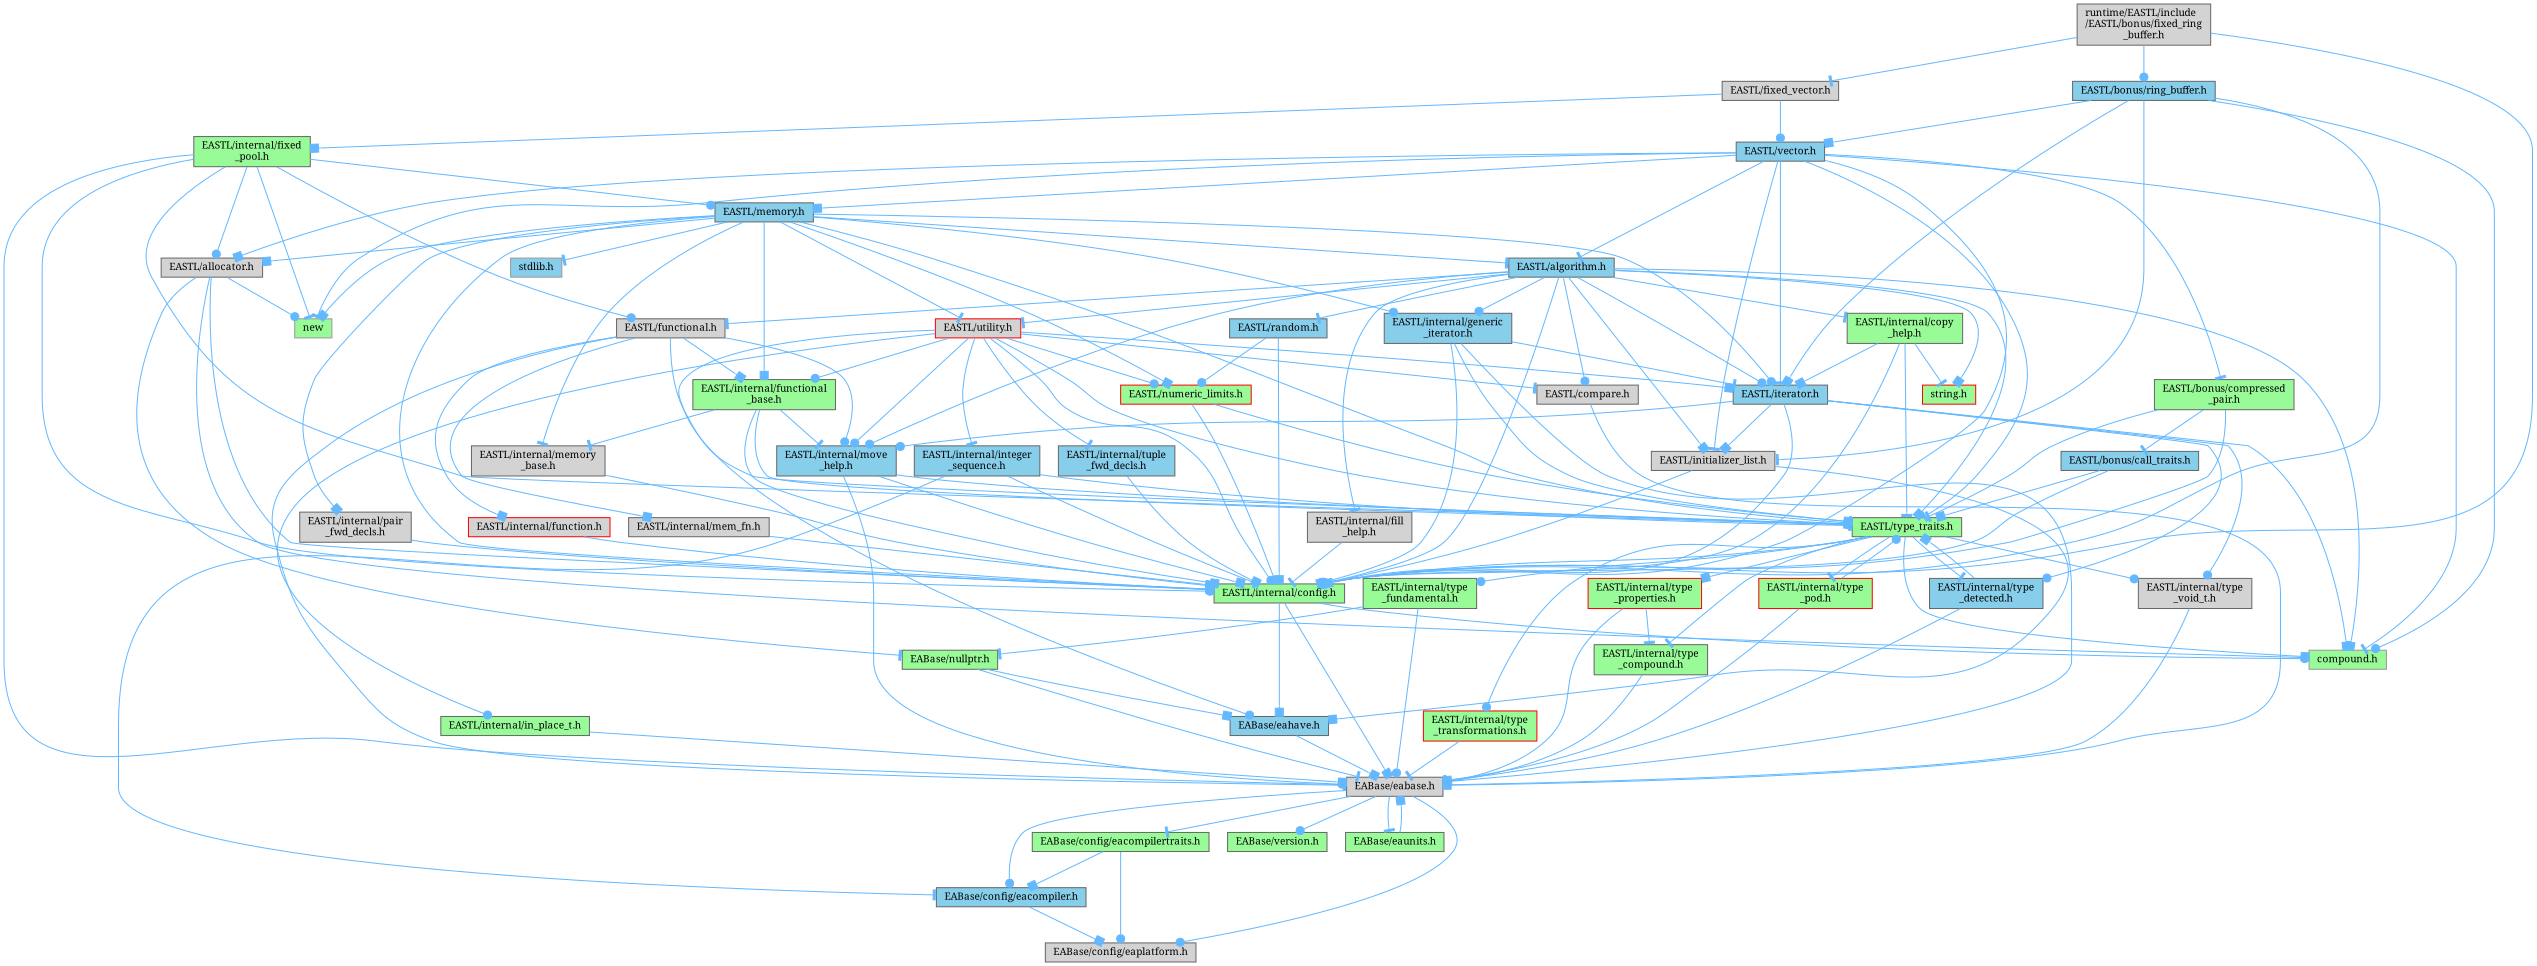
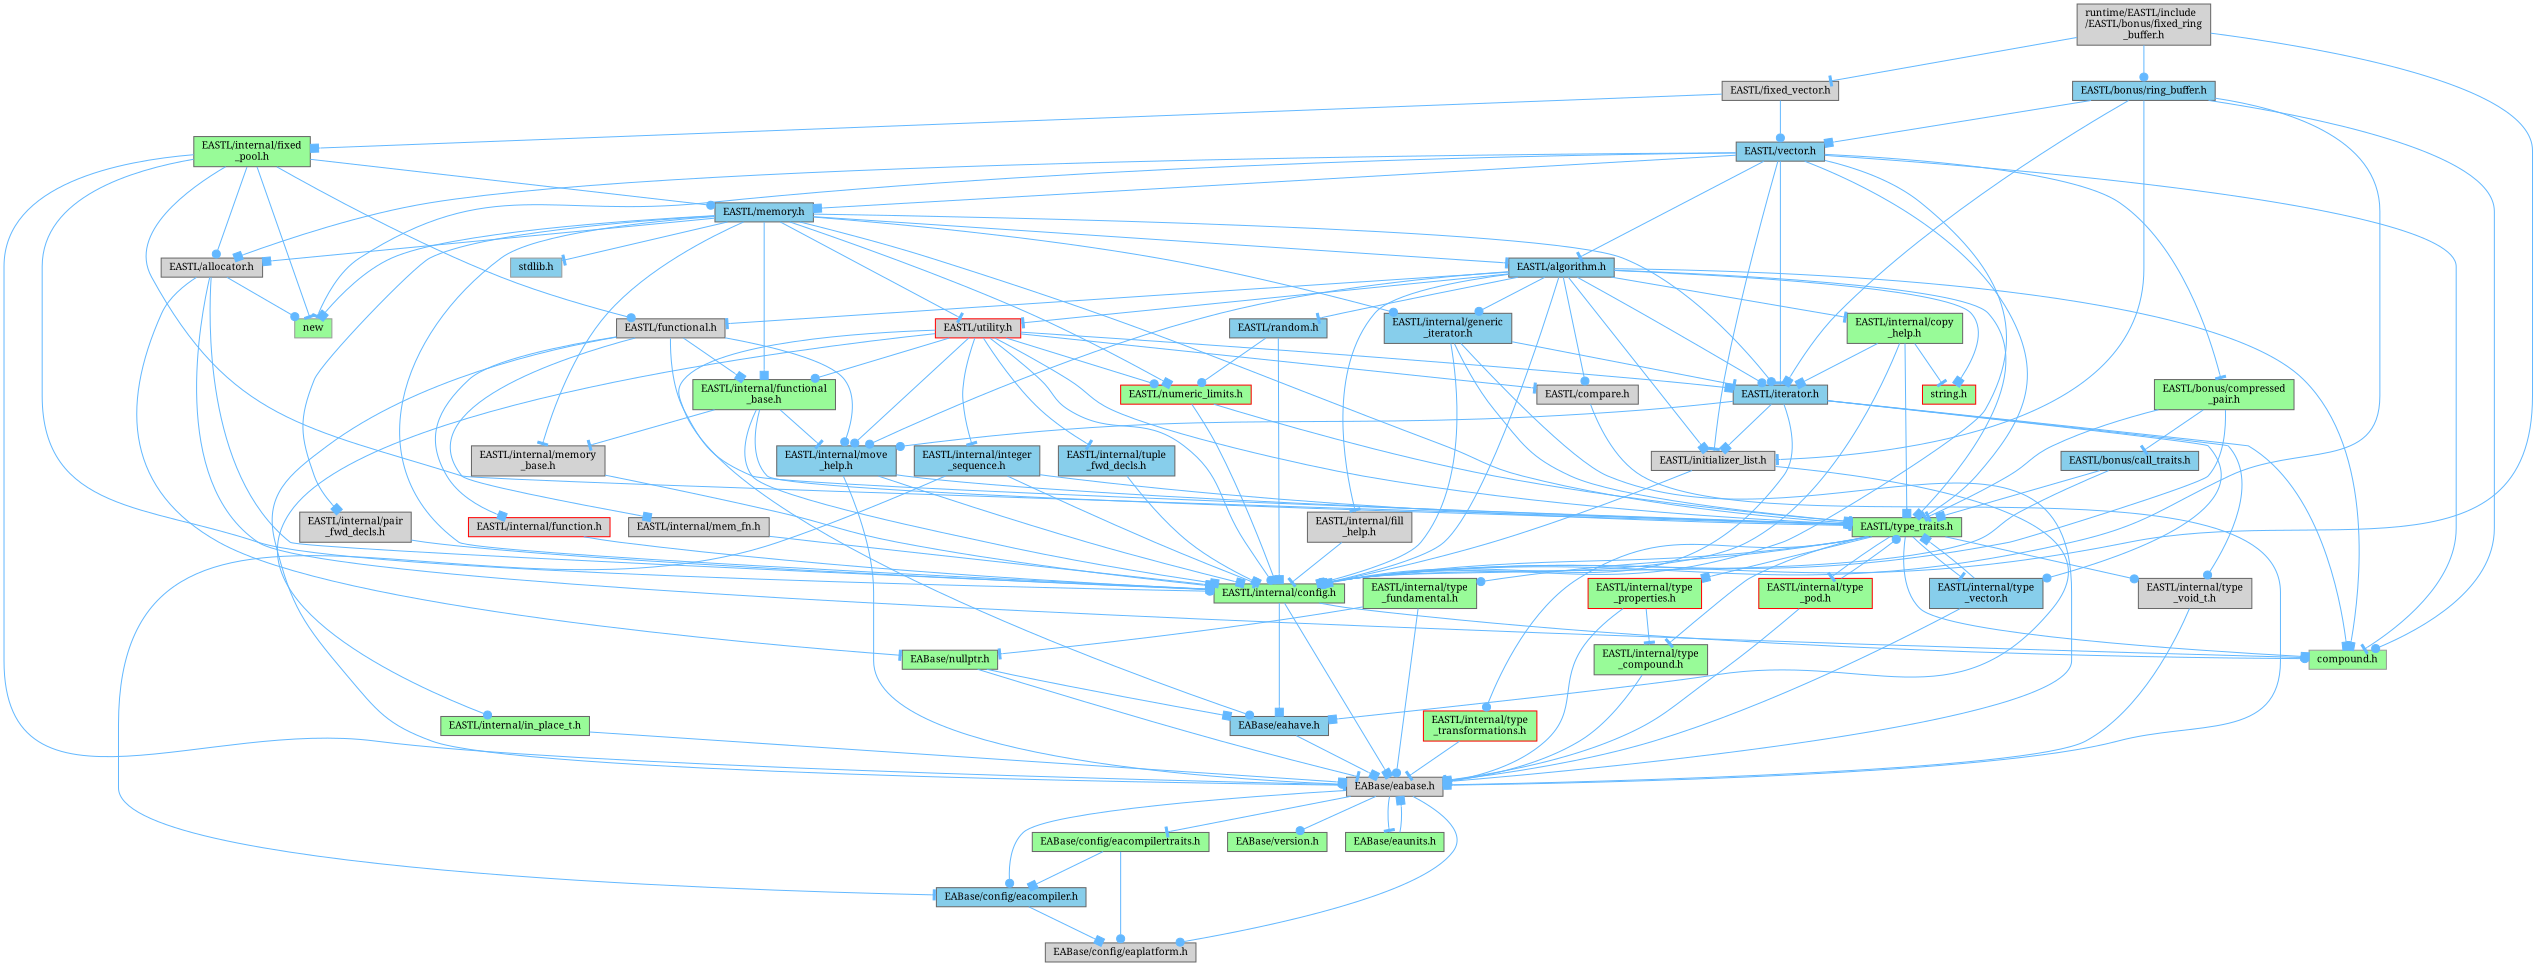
edge "EASTL/internal/copy _help.h" -> "EASTL/type_traits.h": arrowhead tee -> box
node "EASTL/internal/type _detected.h": label "EASTL/internal/type _detected.h" -> "EASTL/internal/type _vector.h"
